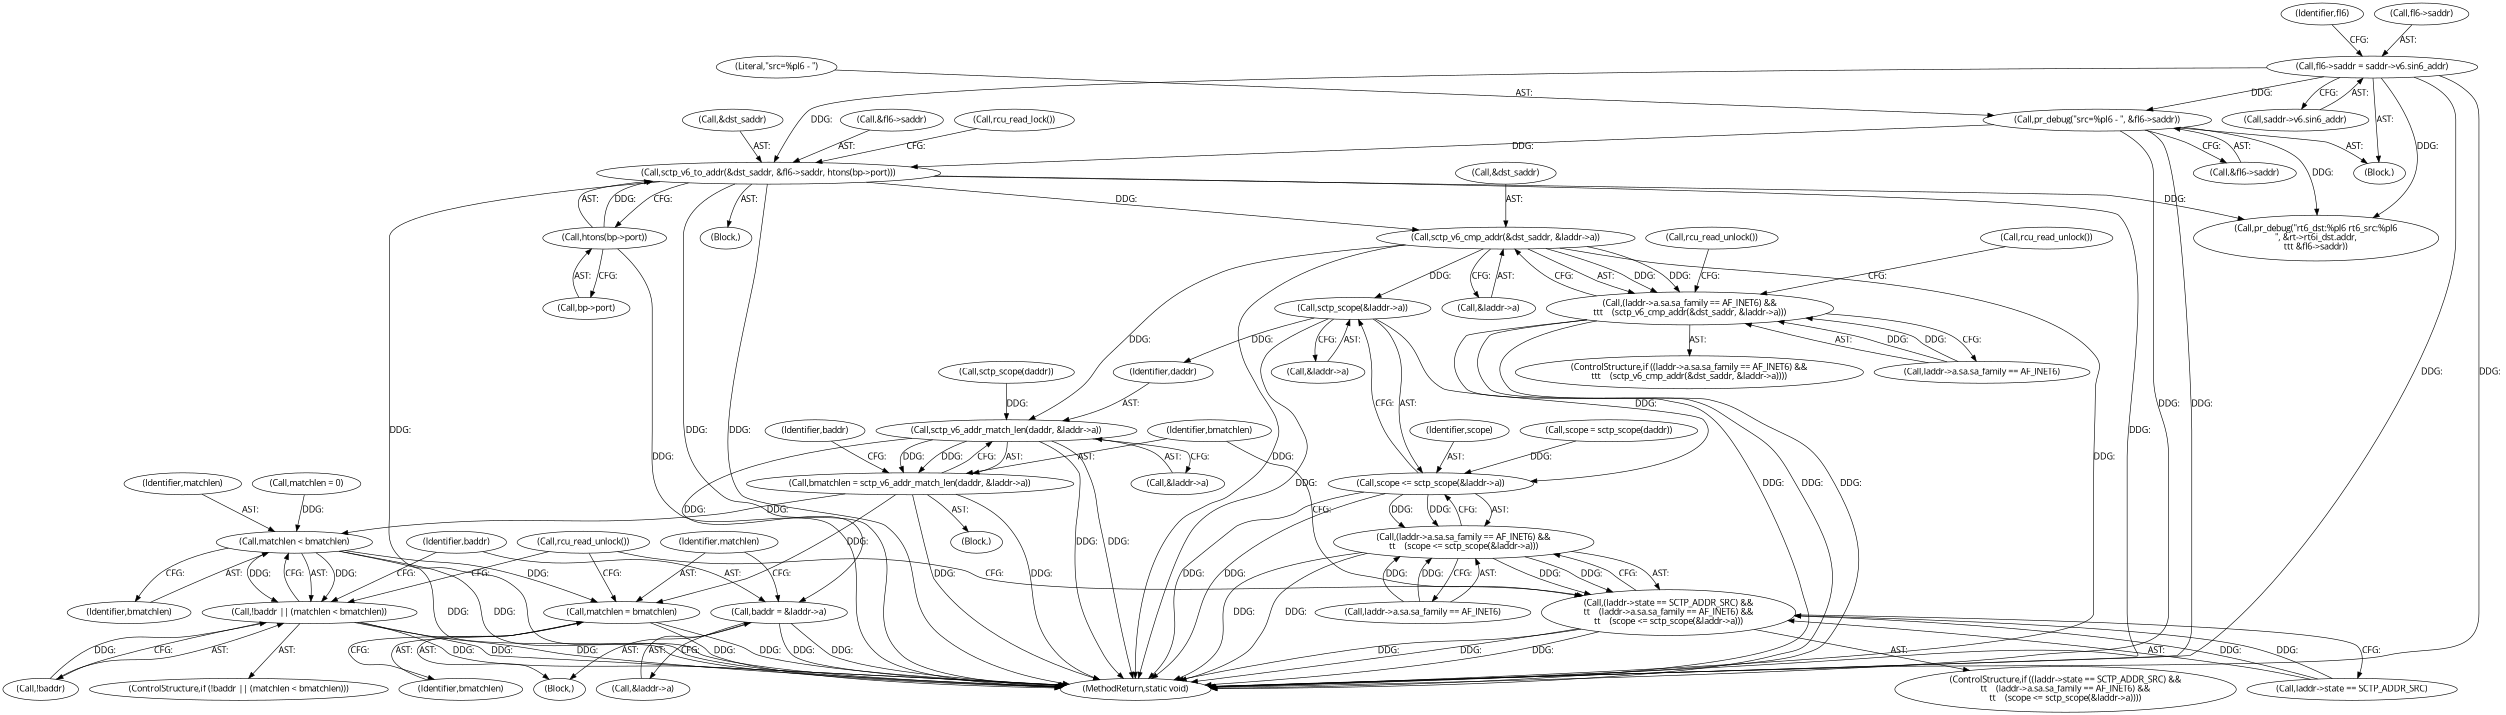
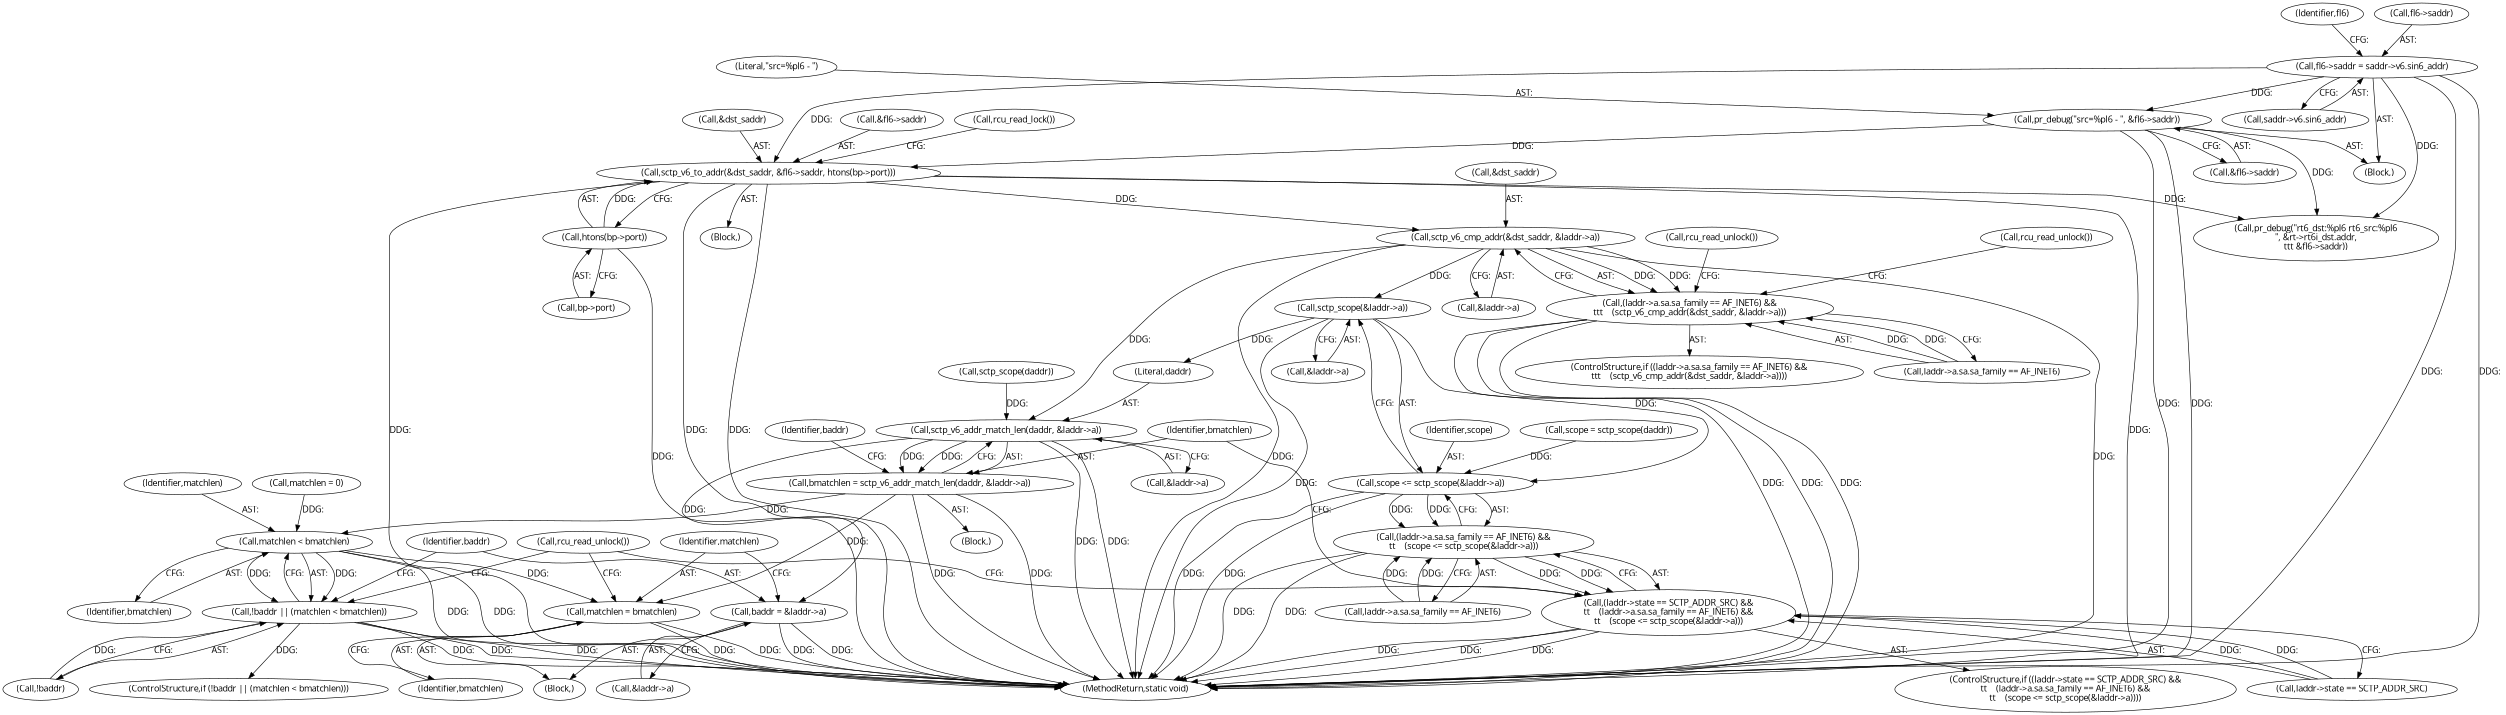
node "(Identifier,daddr)": label "(Identifier,daddr)" -> "(Literal,daddr)"
edge "(Call,!baddr || (matchlen < bmatchlen))" -> "(ControlStructure,if (!baddr || (matchlen < bmatchlen)))": label "AST: " -> "DDG: "
